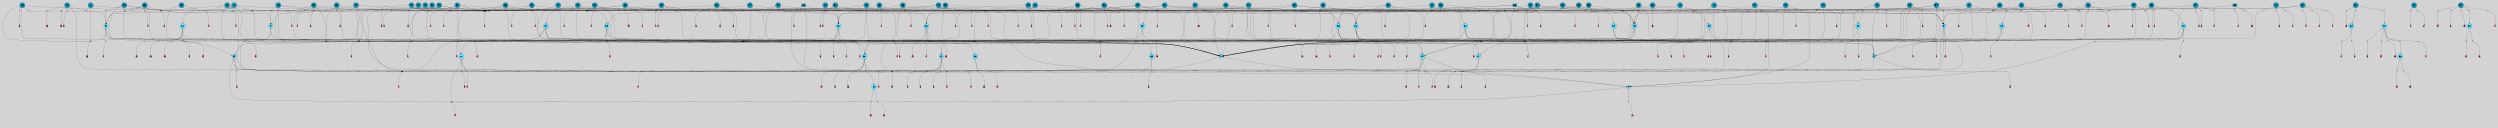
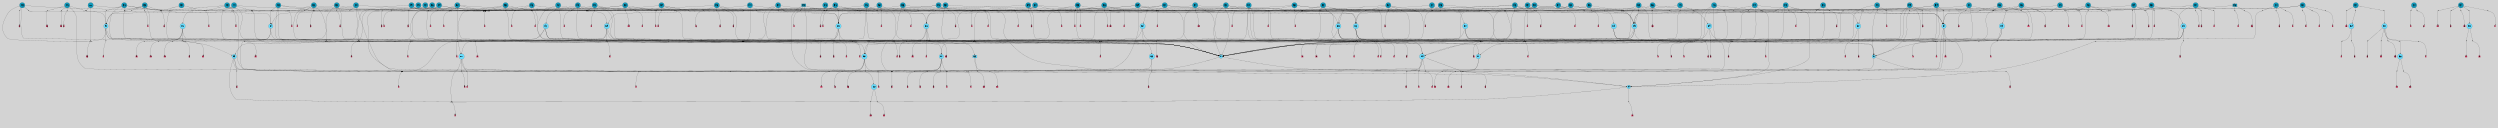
node "T485": shape box -> circle
node "T325": shape circle -> box
